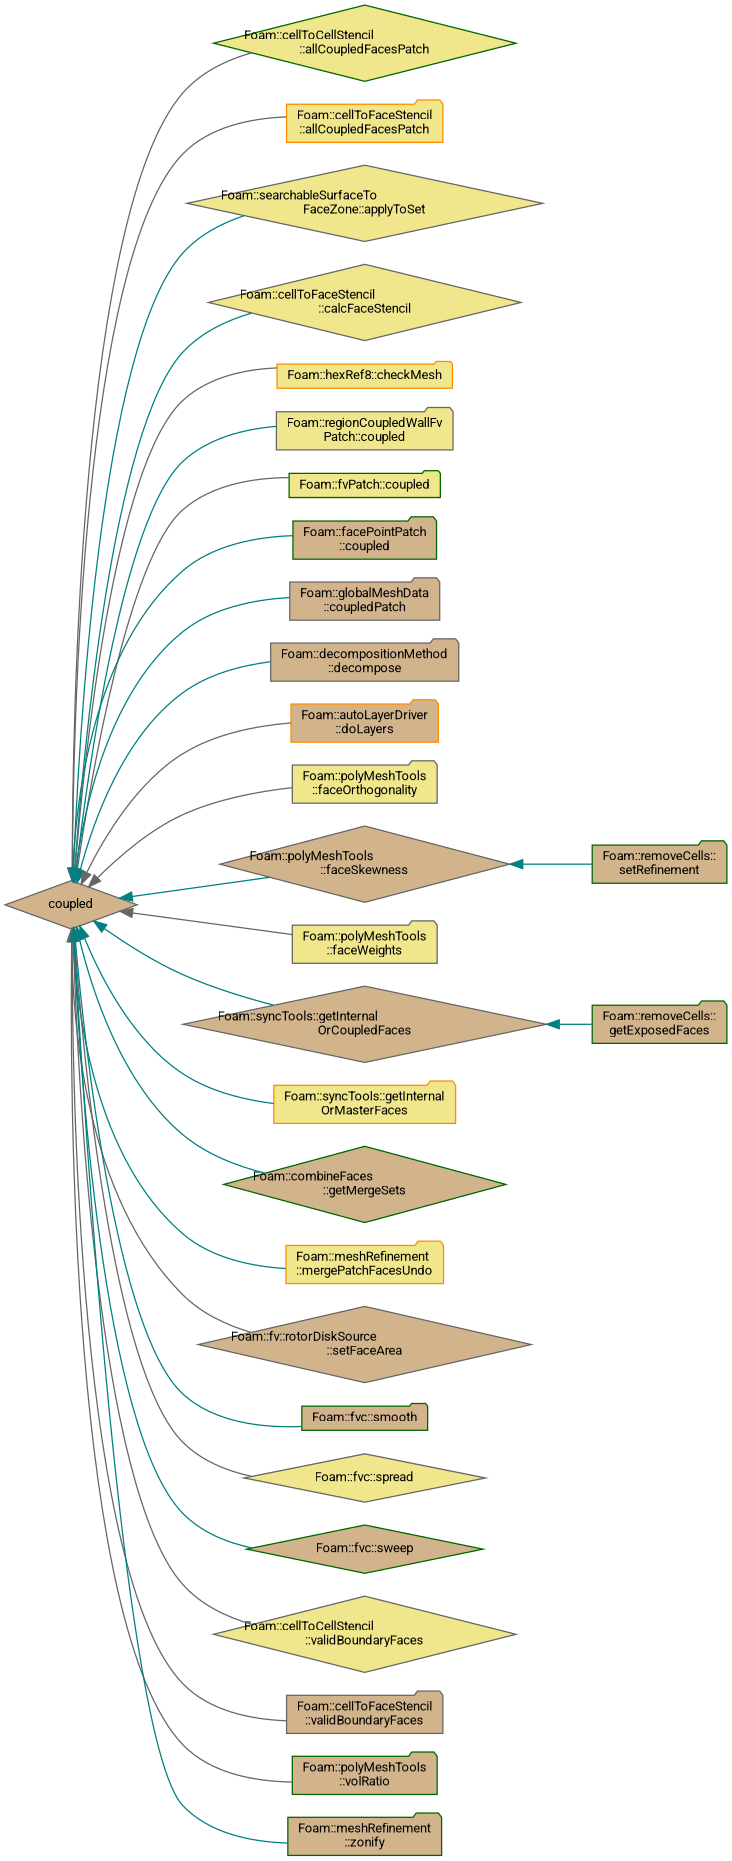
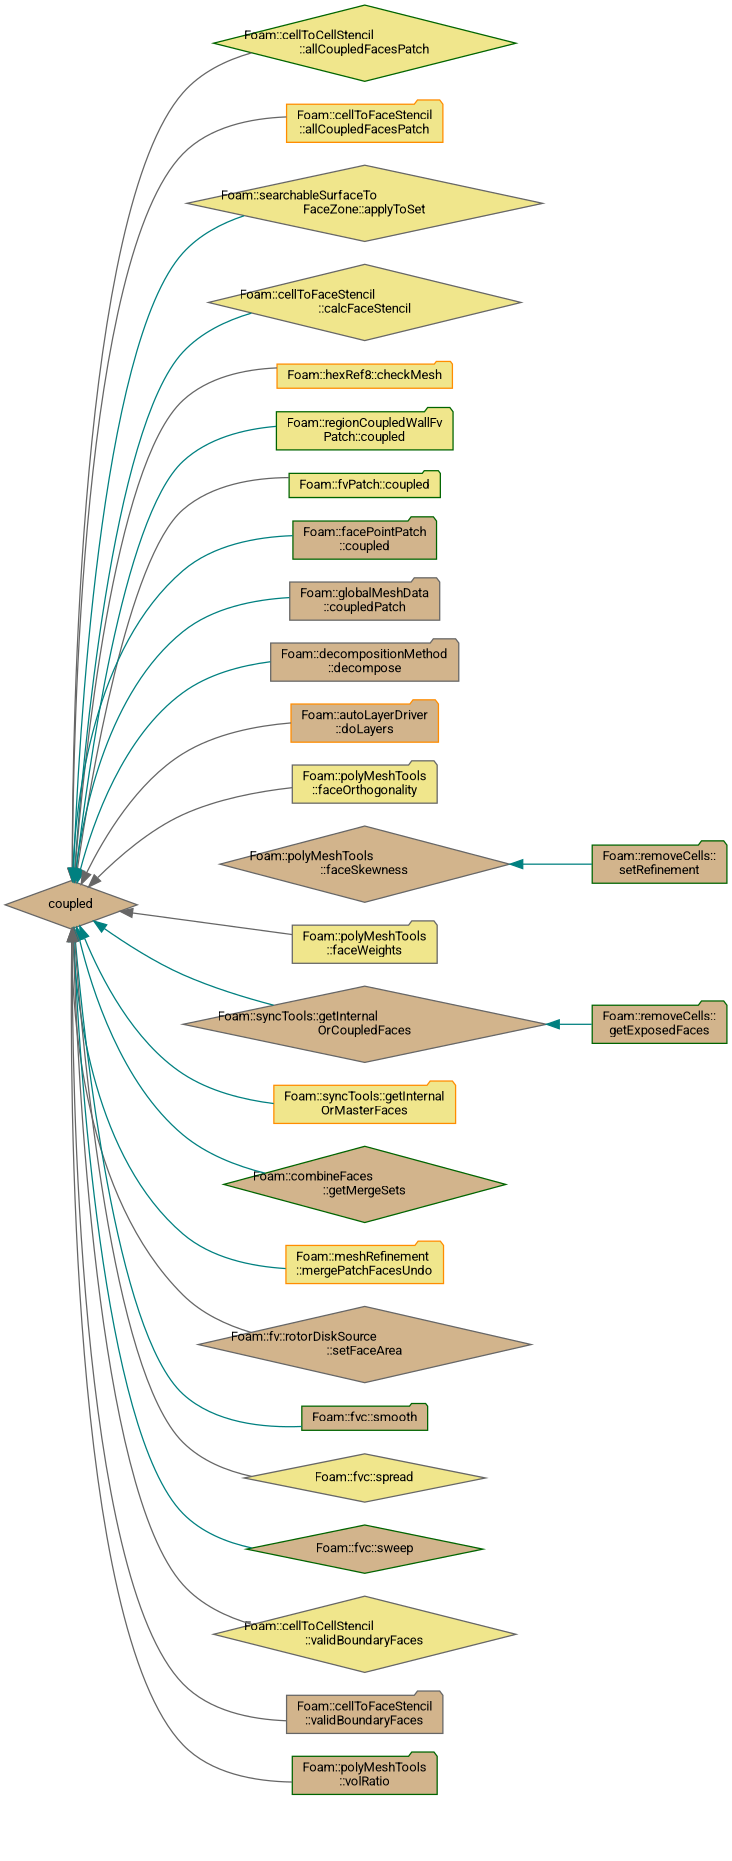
node "Foam::regionCoupledWallFv Patch::coupled": color gray40 -> darkgreen
edge "Foam::polyMeshTools ::faceSkewness" -> "coupled": removed
node "Foam::meshRefinement ::zonify": removed
